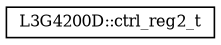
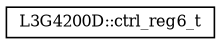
node "L3G4200D::ctrl_reg2_t": label "L3G4200D::ctrl_reg2_t" -> "L3G4200D::ctrl_reg6_t"
